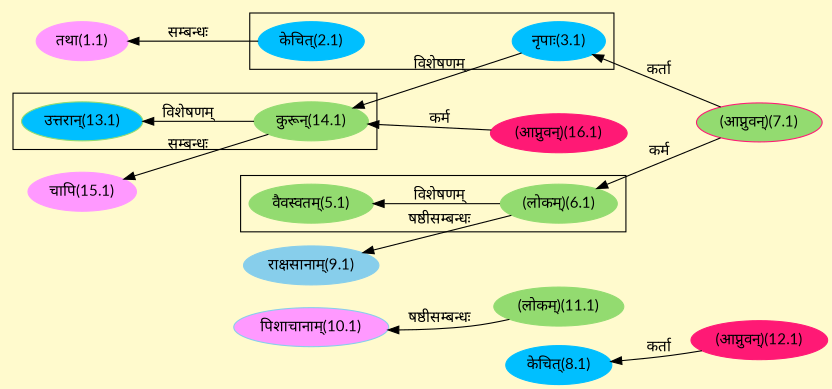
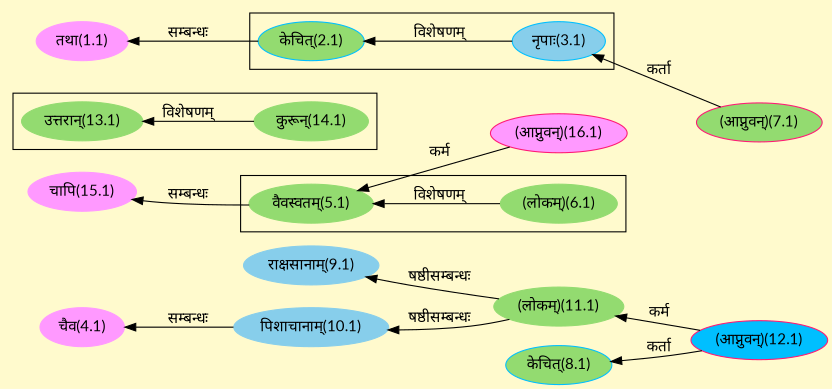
node "केचित्(2.1)": fillcolor #00bfff -> #93db70
node "नृपाः(3.1)": fillcolor #00bfff -> #87ceeb
edge "नृपाः(3.1)" -> "कुरून्(14.1)": now "नृपाः(3.1)" -> "केचित्(2.1)"
node "उत्तरान्(13.1)": fillcolor #00bfff -> #93db70
edge "(आप्नुवन्)(16.1)" -> "कुरून्(14.1)": now "(आप्नुवन्)(16.1)" -> "वैवस्वतम्(5.1)"
node "(आप्नुवन्)(16.1)": fillcolor #ff1975 -> #ff99ff
edge "कुरून्(14.1)" -> "चापि(15.1)": now "वैवस्वतम्(5.1)" -> "चापि(15.1)"
edge "(आप्नुवन्)(7.1)" -> "(लोकम्)(6.1)": removed, label "कर्म"
edge "(लोकम्)(6.1)" -> "राक्षसानाम्(9.1)": now "(लोकम्)(11.1)" -> "राक्षसानाम्(9.1)"
edge "(आप्नुवन्)(12.1)" -> "(लोकम्)(11.1)": added, label "कर्म"
node "चैव(4.1)": added
node "पिशाचानाम्(10.1)": fillcolor #ff99ff -> #87ceeb
node "(आप्नुवन्)(12.1)": fillcolor #ff1975 -> #00bfff
node "केचित्(8.1)": fillcolor #00bfff -> #93db70
